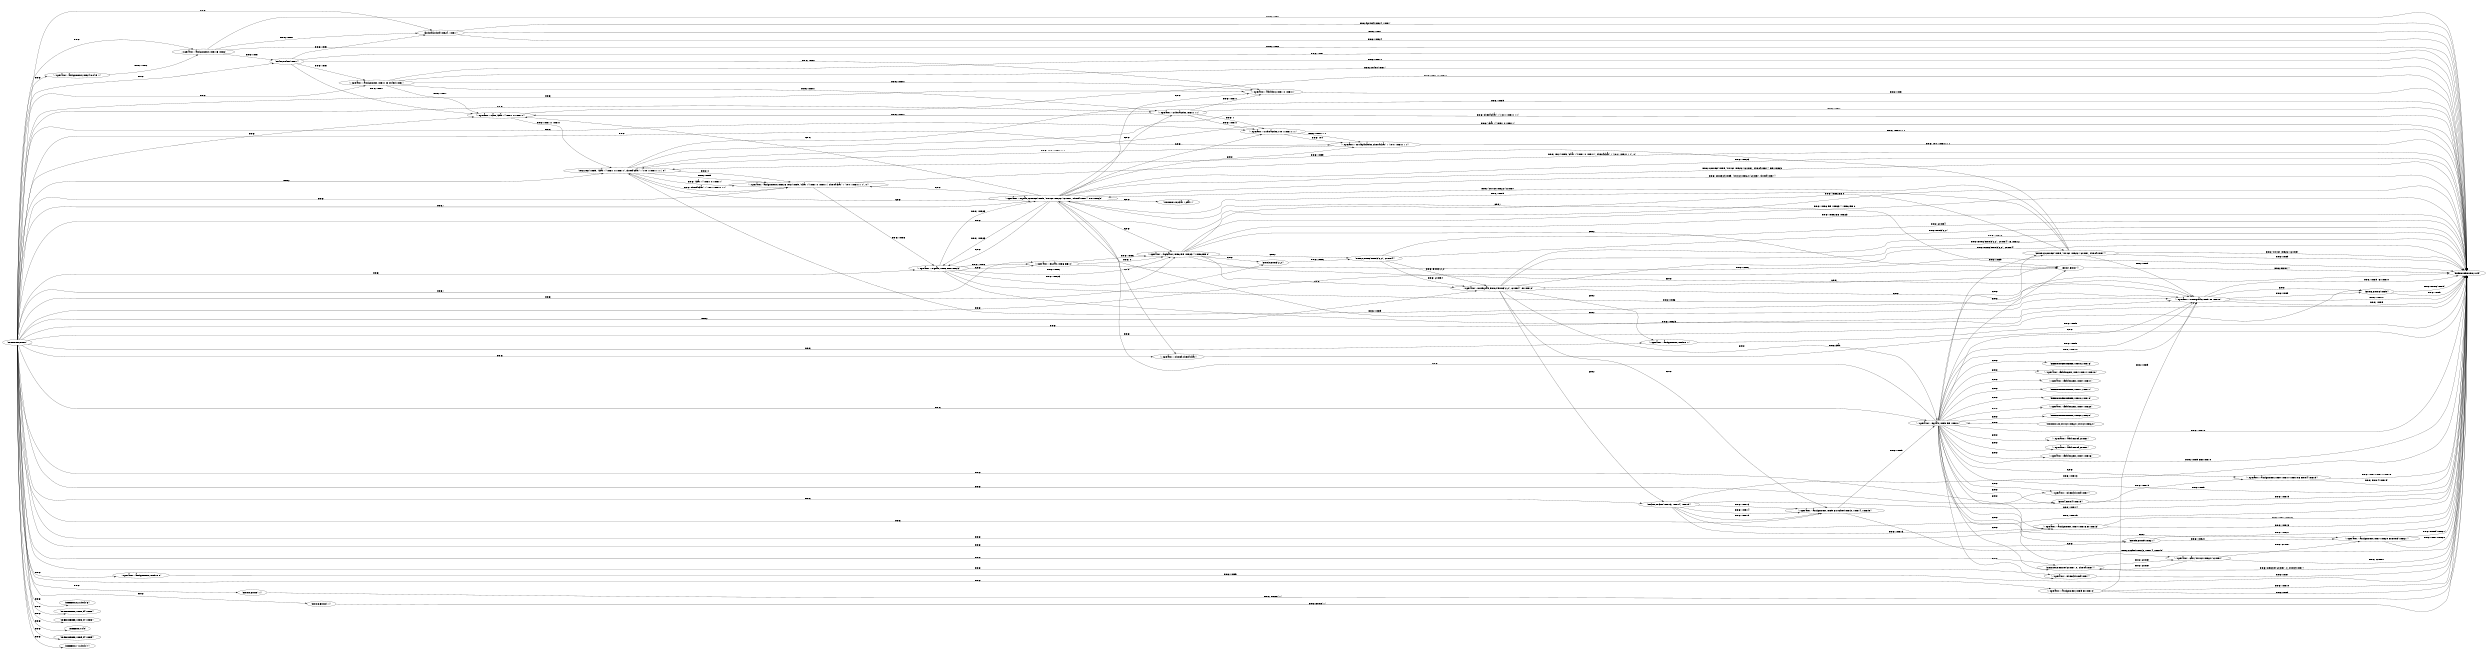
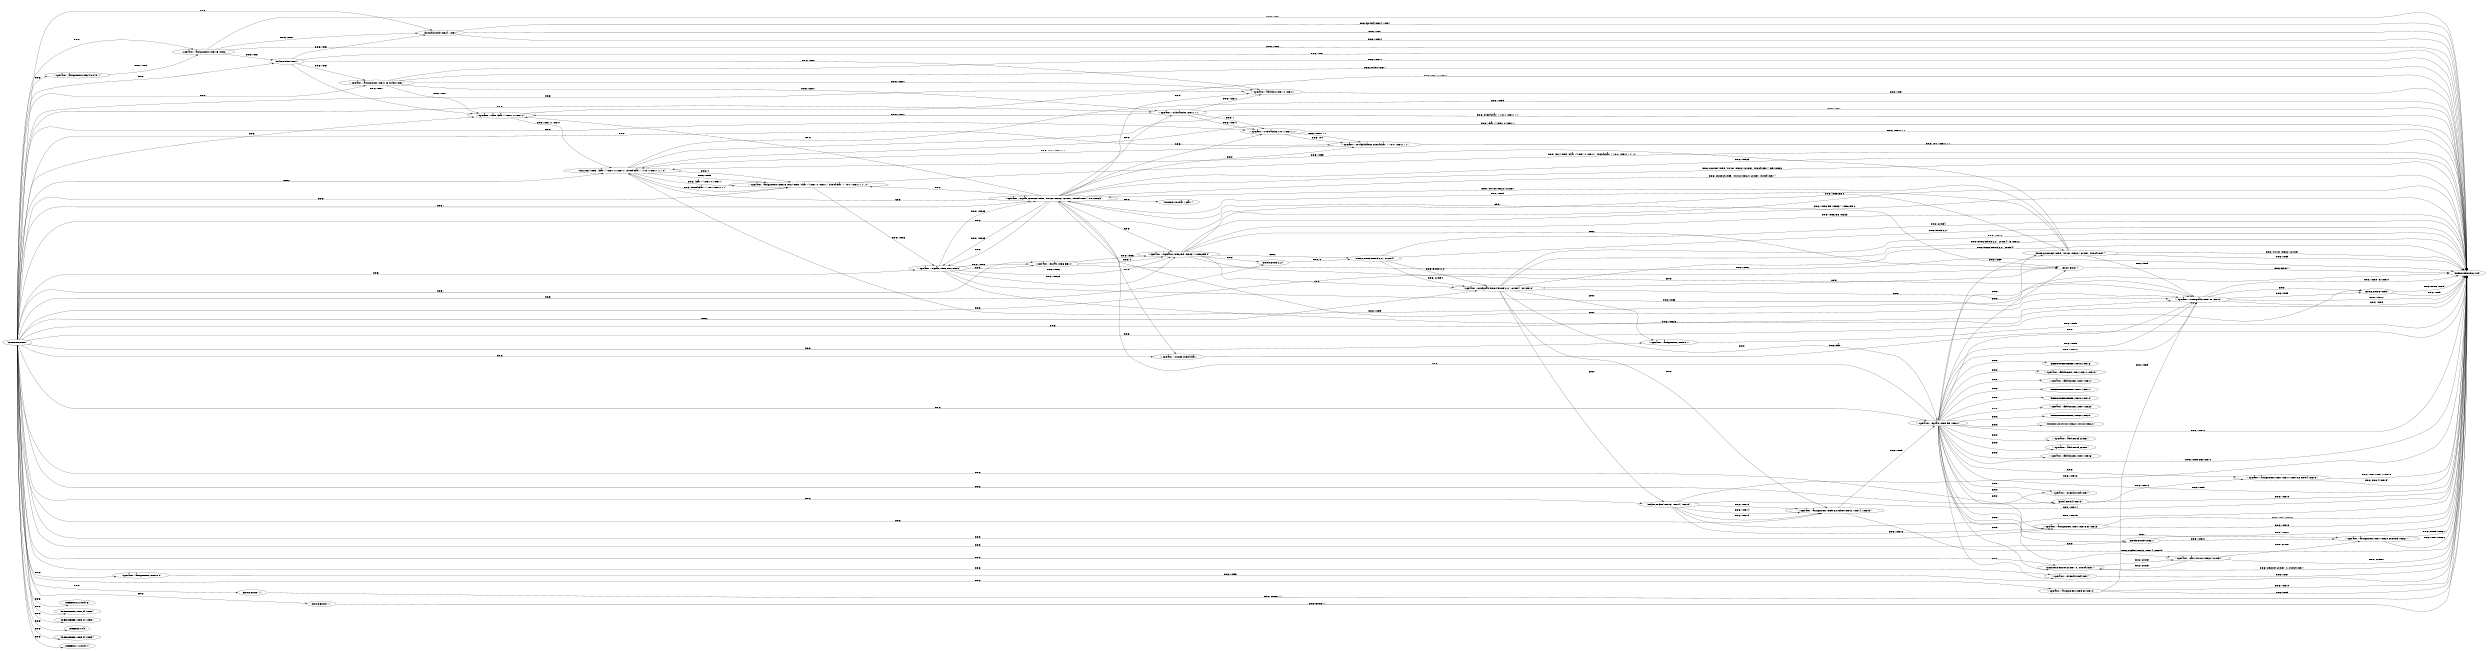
edge "(FUN3,FUN3(2,2))" -> "(FUN2,FUN2(FUN3(2,2), &VAR4))": label "DDG: VAR6" -> "DDG: 2"
edge "(UNKNOWN,struct VAR22*,struct VAR22*)" -> "(<operator>.equals,VAR9 == VAR10)": reversed
